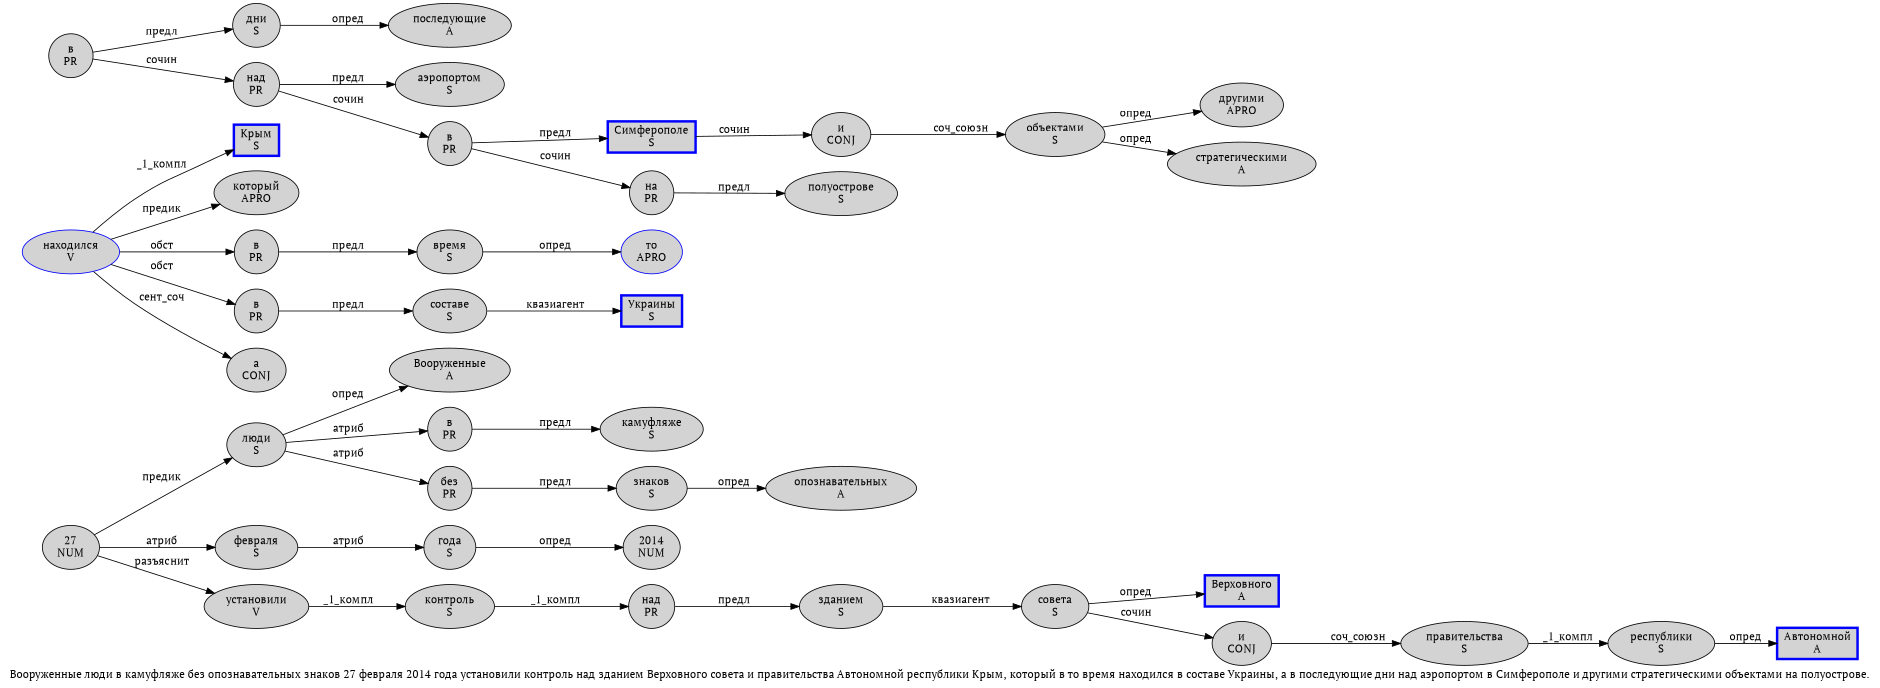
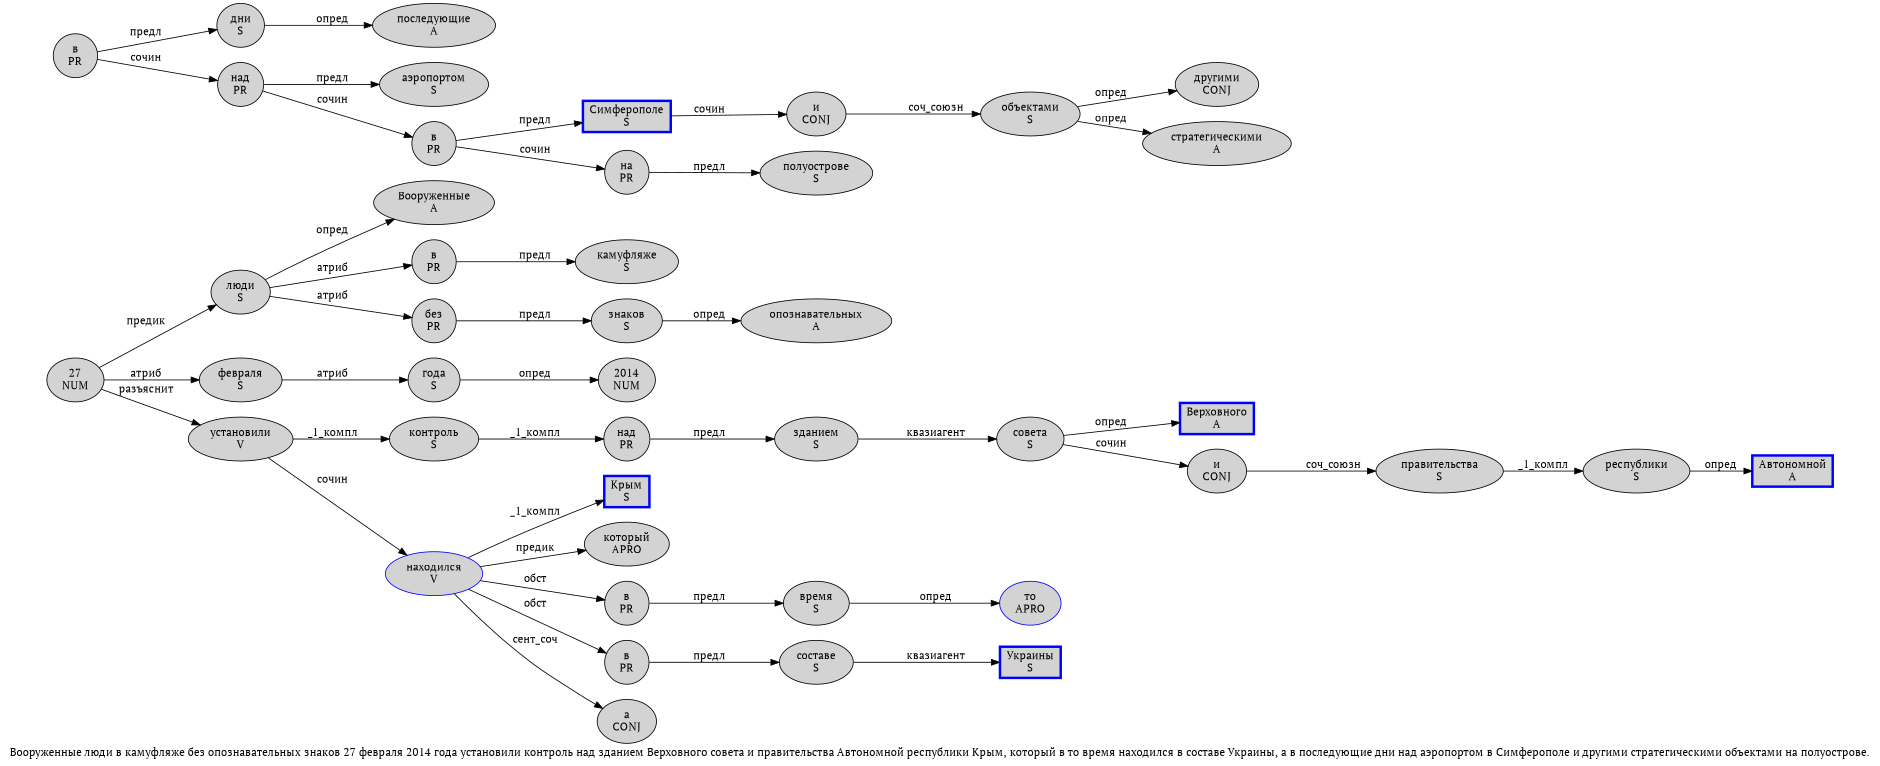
node "другими APRO": label "другими APRO" -> "другими CONJ"
edge "установили V" -> "находился V": added, label "сочин"
